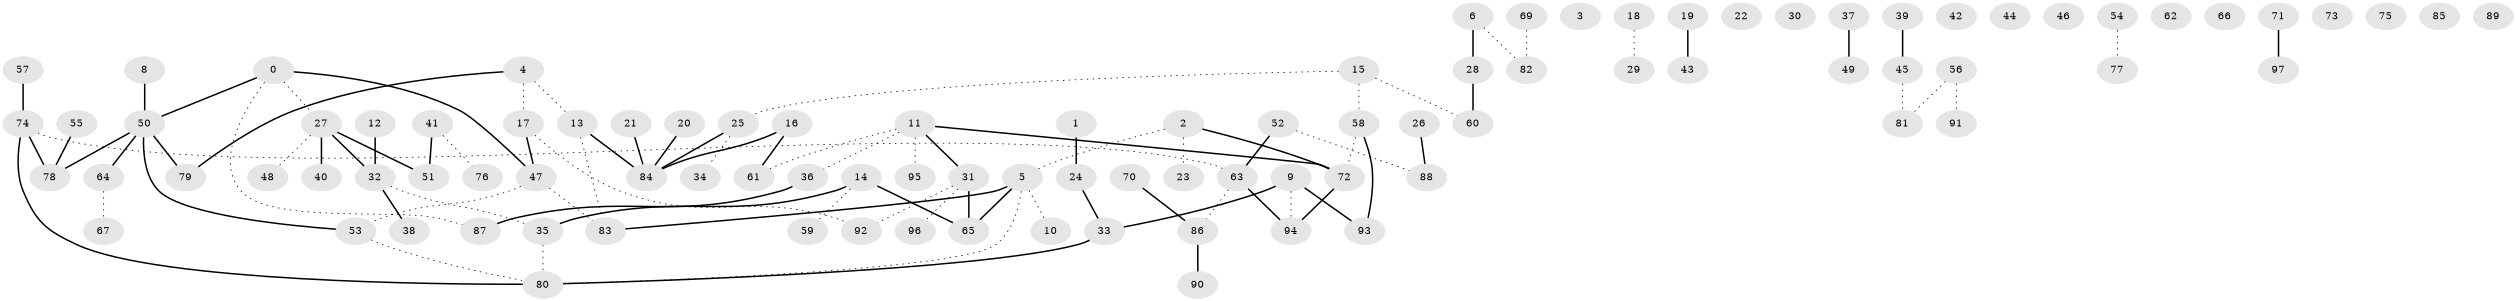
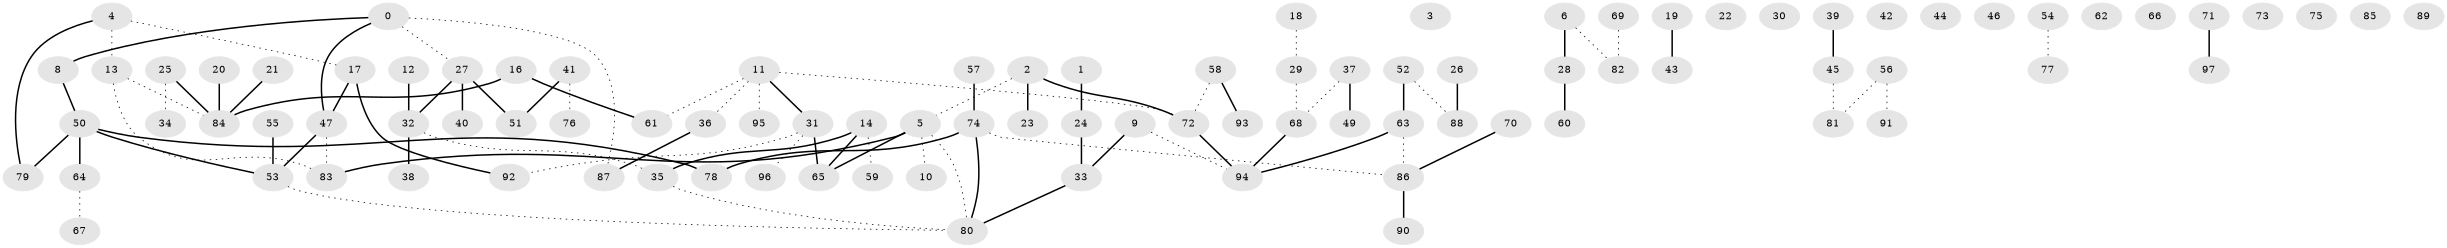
node "15": removed
edge "0" -- "50": now "0" -- "8"
node "68": added
edge "11" -- "72": style bold -> dotted
edge "13" -- "84": style bold -> dotted
edge "55" -- "78": now "55" -- "53"
edge "74" -- "63": now "74" -- "86"
edge "2" -- "23": style dotted -> bold
node "48": removed
edge "17" -- "92": style dotted -> bold
edge "9" -- "93": removed
edge "47" -- "53": style dotted -> bold
